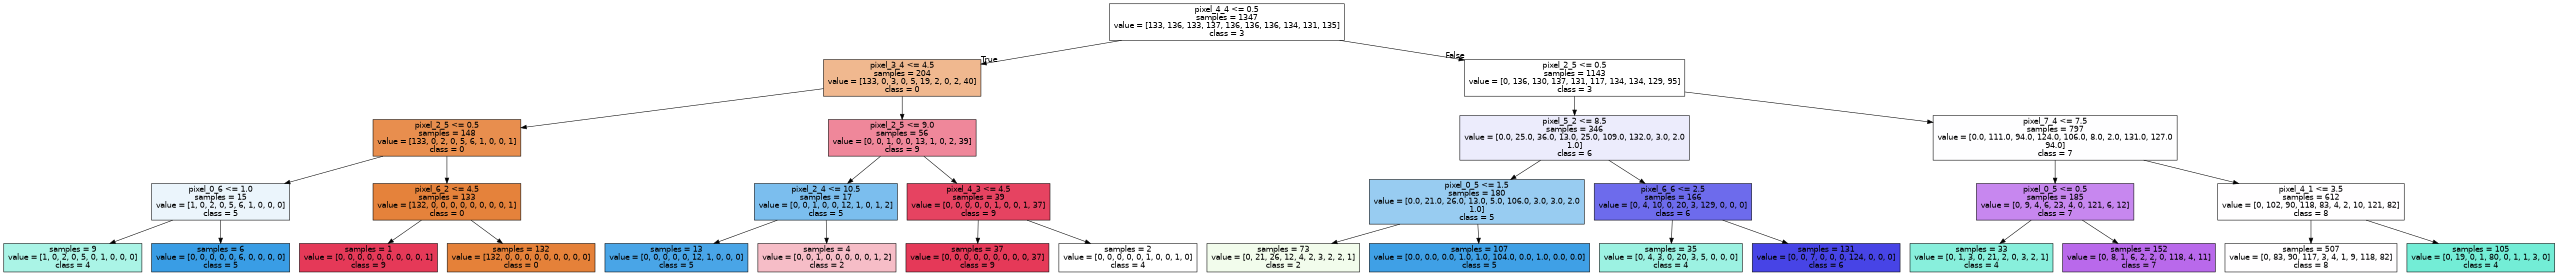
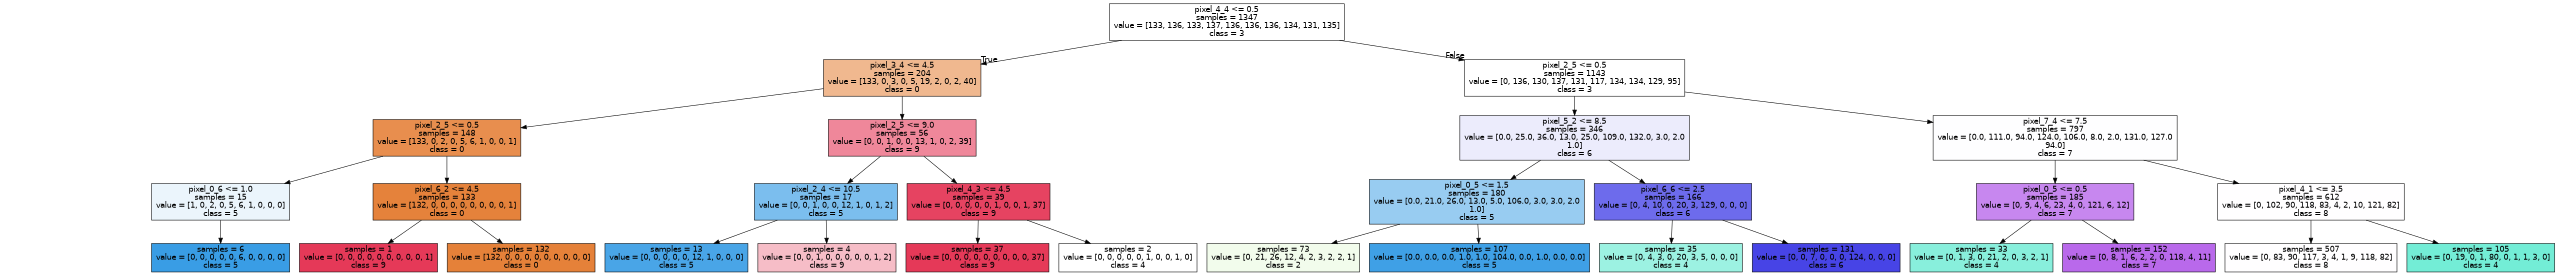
node "samples = 9 value = [1, 0, 2, 0, 5, 0, 1, 0, 0, 0] class = 4": removed
node "samples = 4 value = [0, 0, 1, 0, 0, 0, 0, 0, 1, 2] class = 2": label "samples = 4 value = [0, 0, 1, 0, 0, 0, 0, 0, 1, 2] class = 2" -> "samples = 4 value = [0, 0, 1, 0, 0, 0, 0, 0, 1, 2] class = 9"
